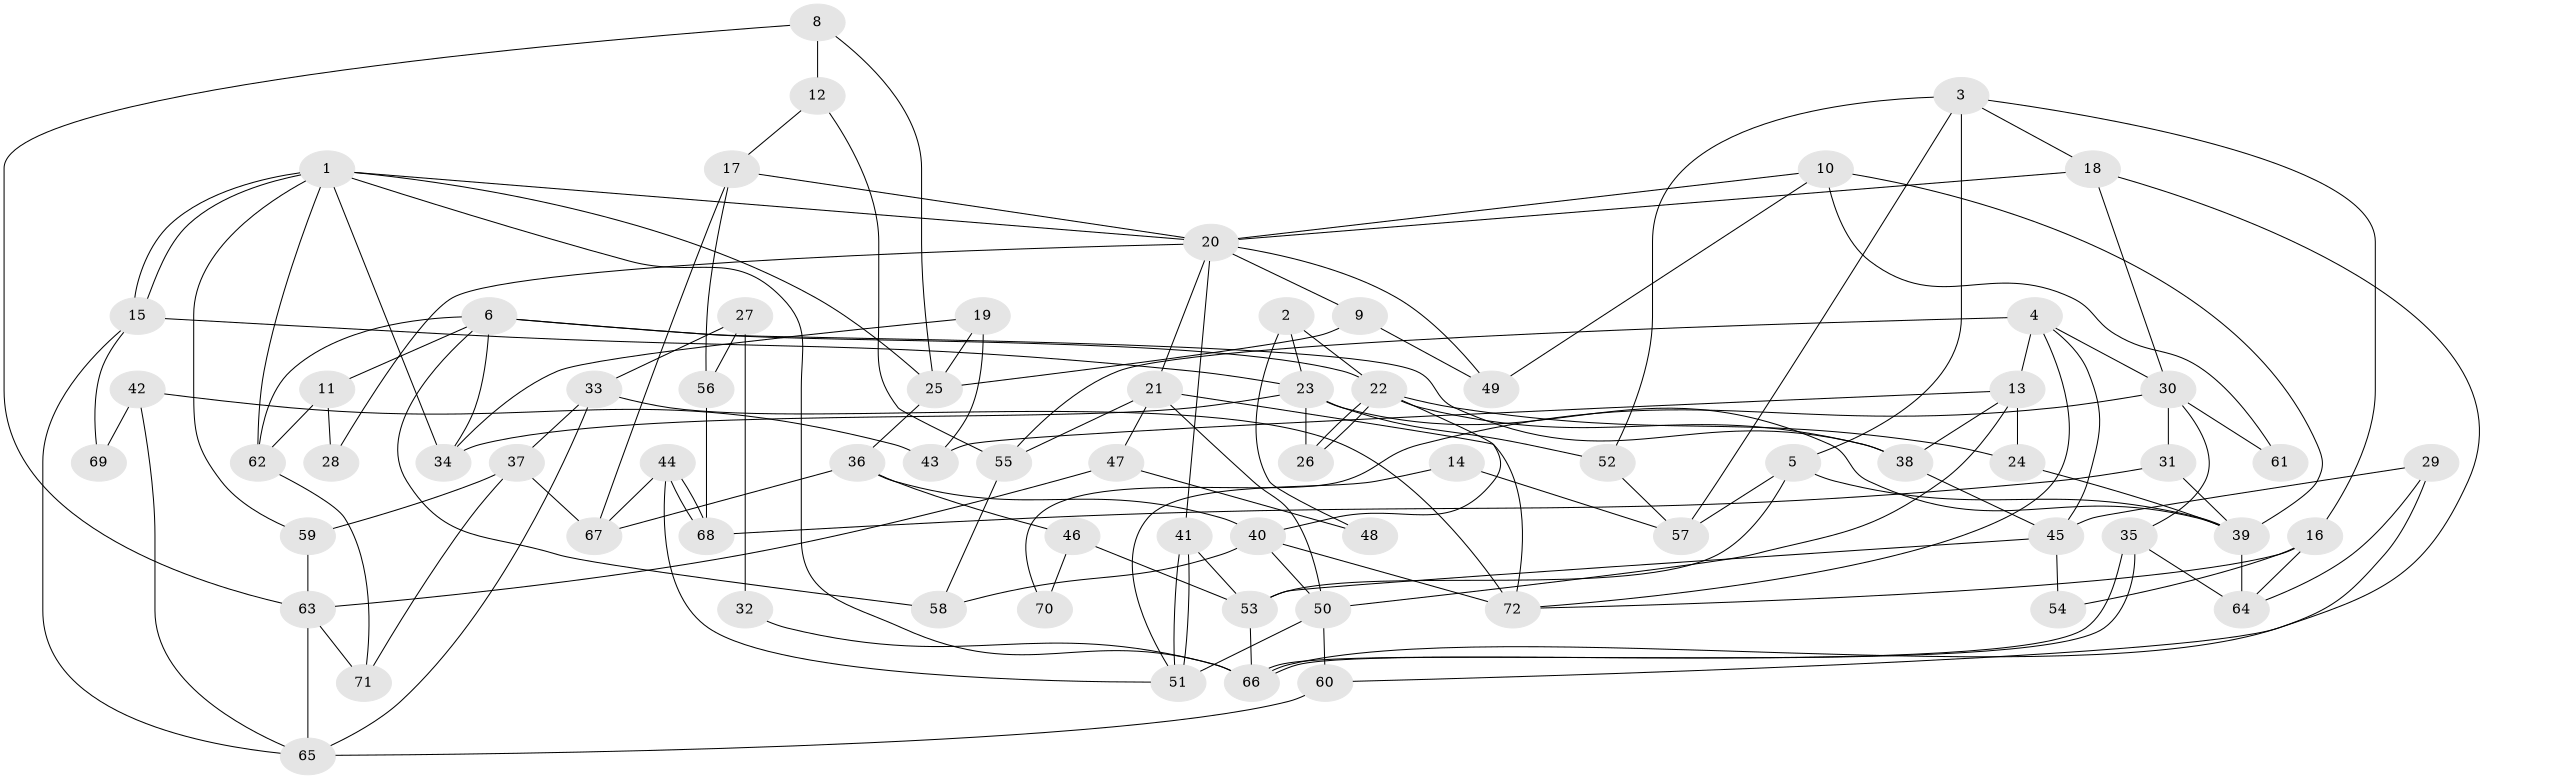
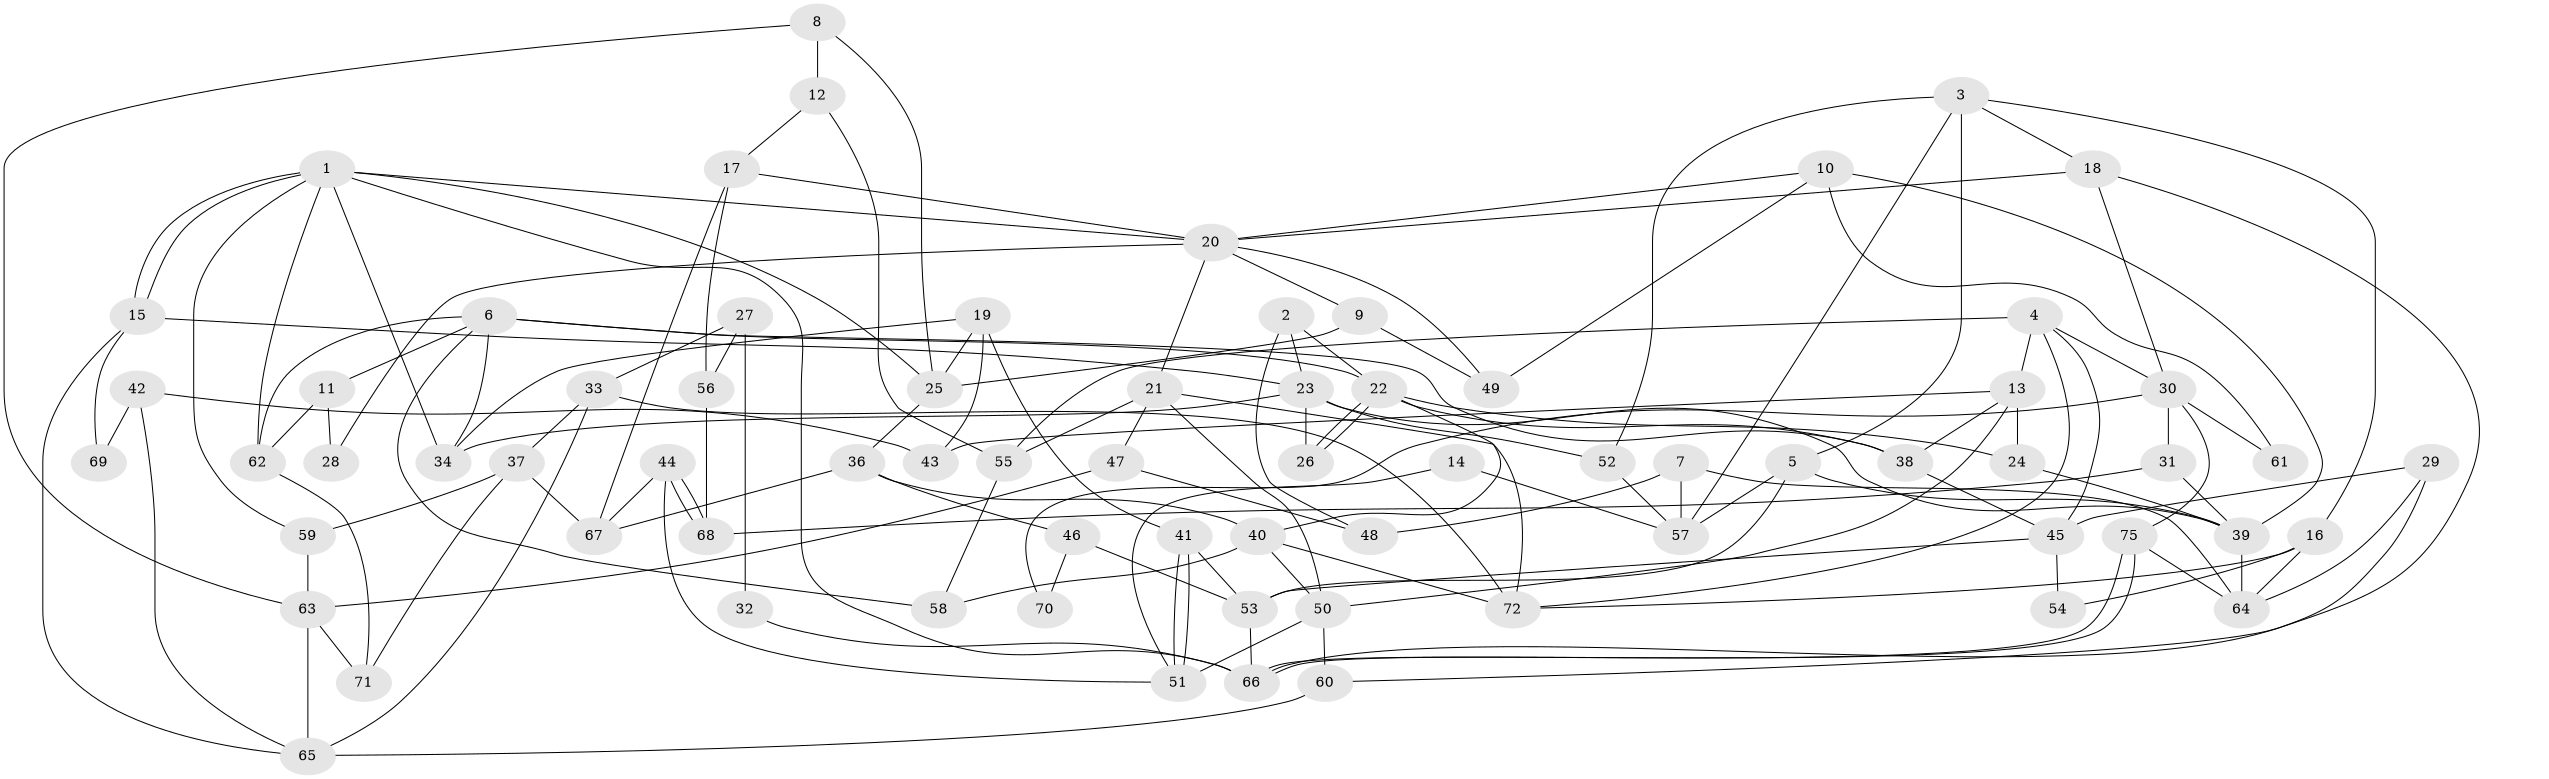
edge "20" -- "41": now "19" -- "41"
node "7": added
node "35": label "35" -> "75"
